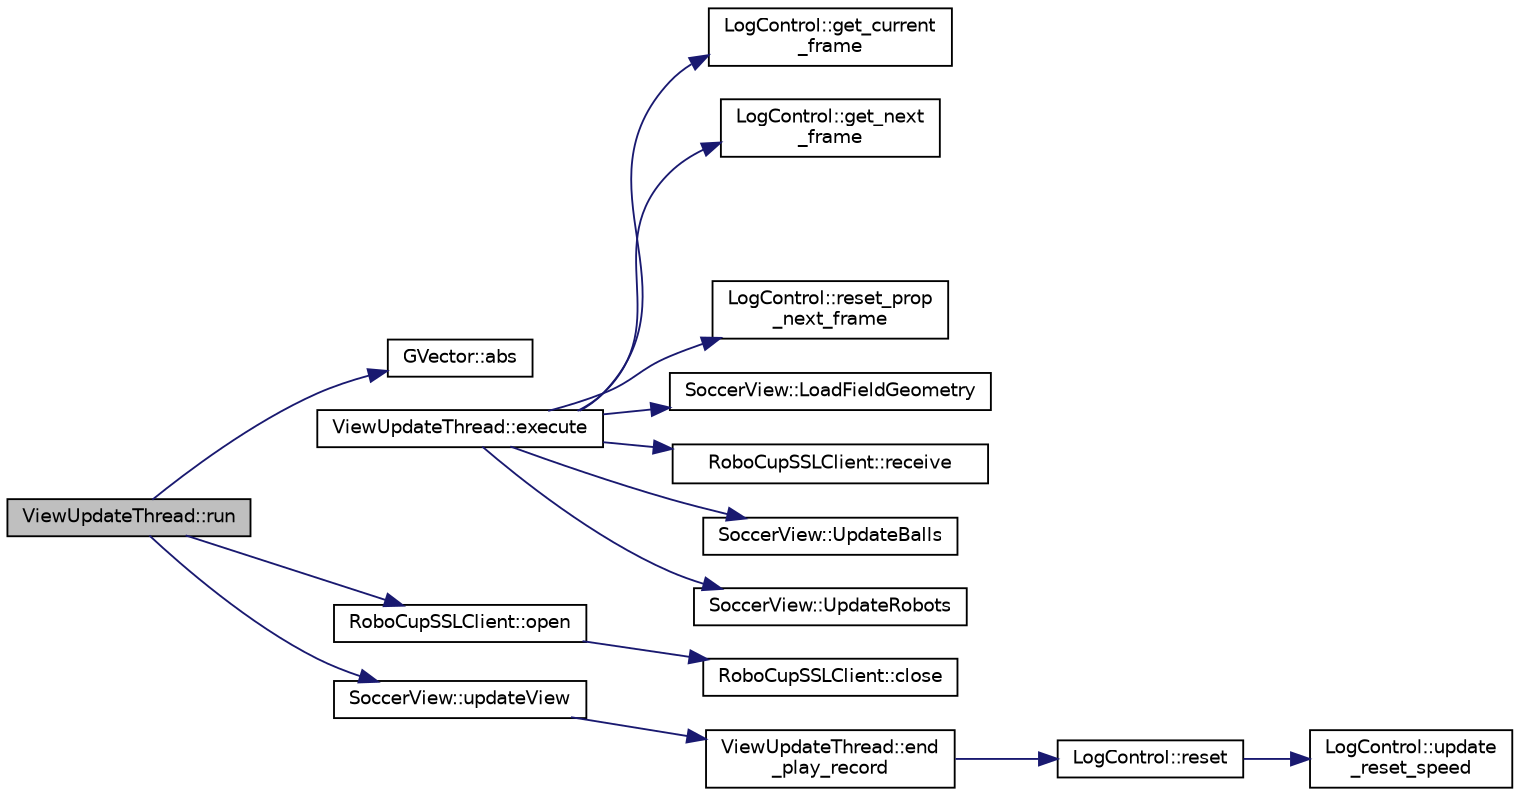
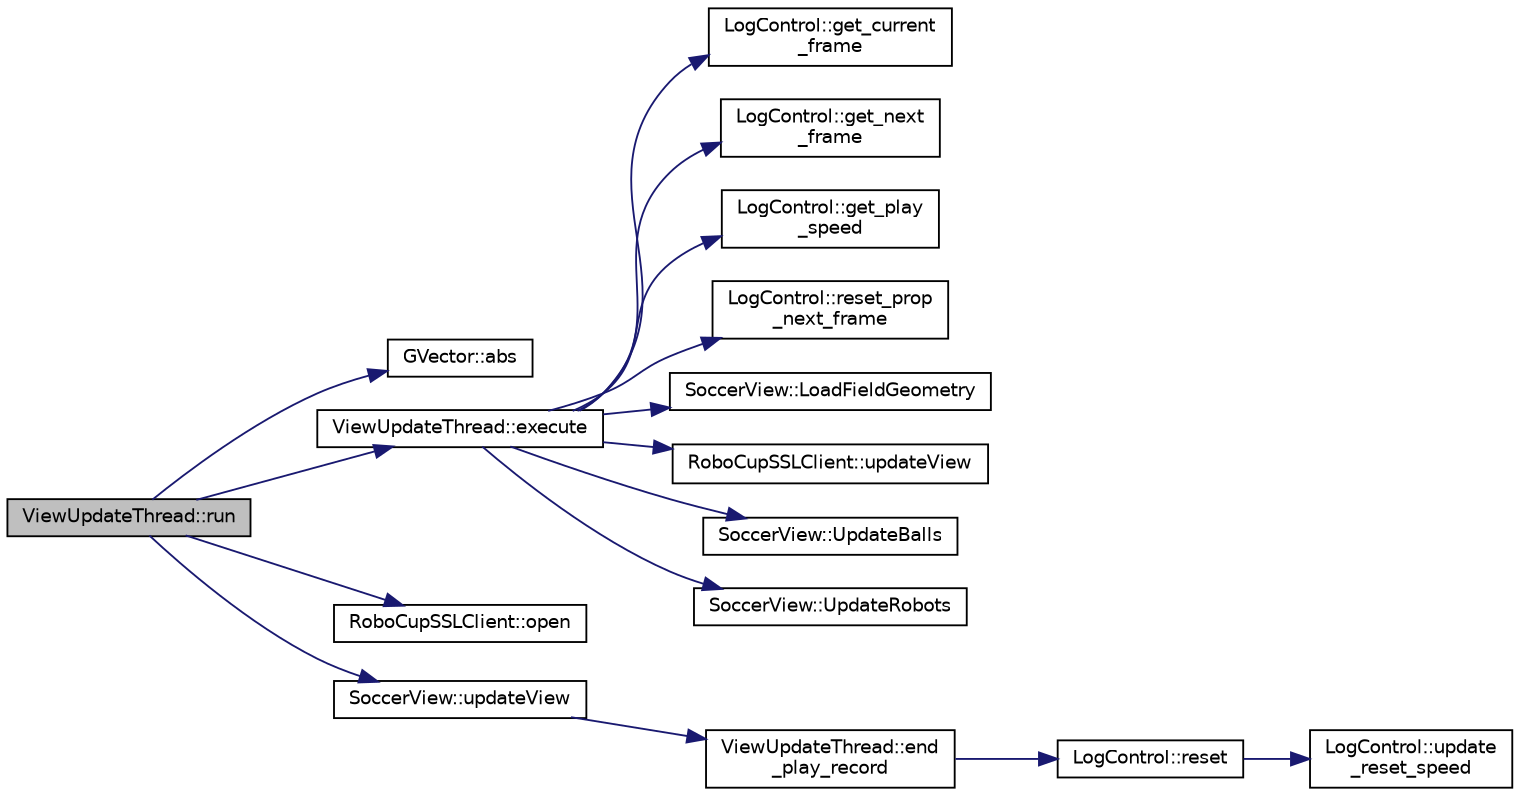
node "LogControl::get_play _speed": added
node "RoboCupSSLClient::receive": label "RoboCupSSLClient::receive" -> "RoboCupSSLClient::updateView"
edge "ViewUpdateThread::run" -> "ViewUpdateThread::execute": added
node "RoboCupSSLClient::close": removed
